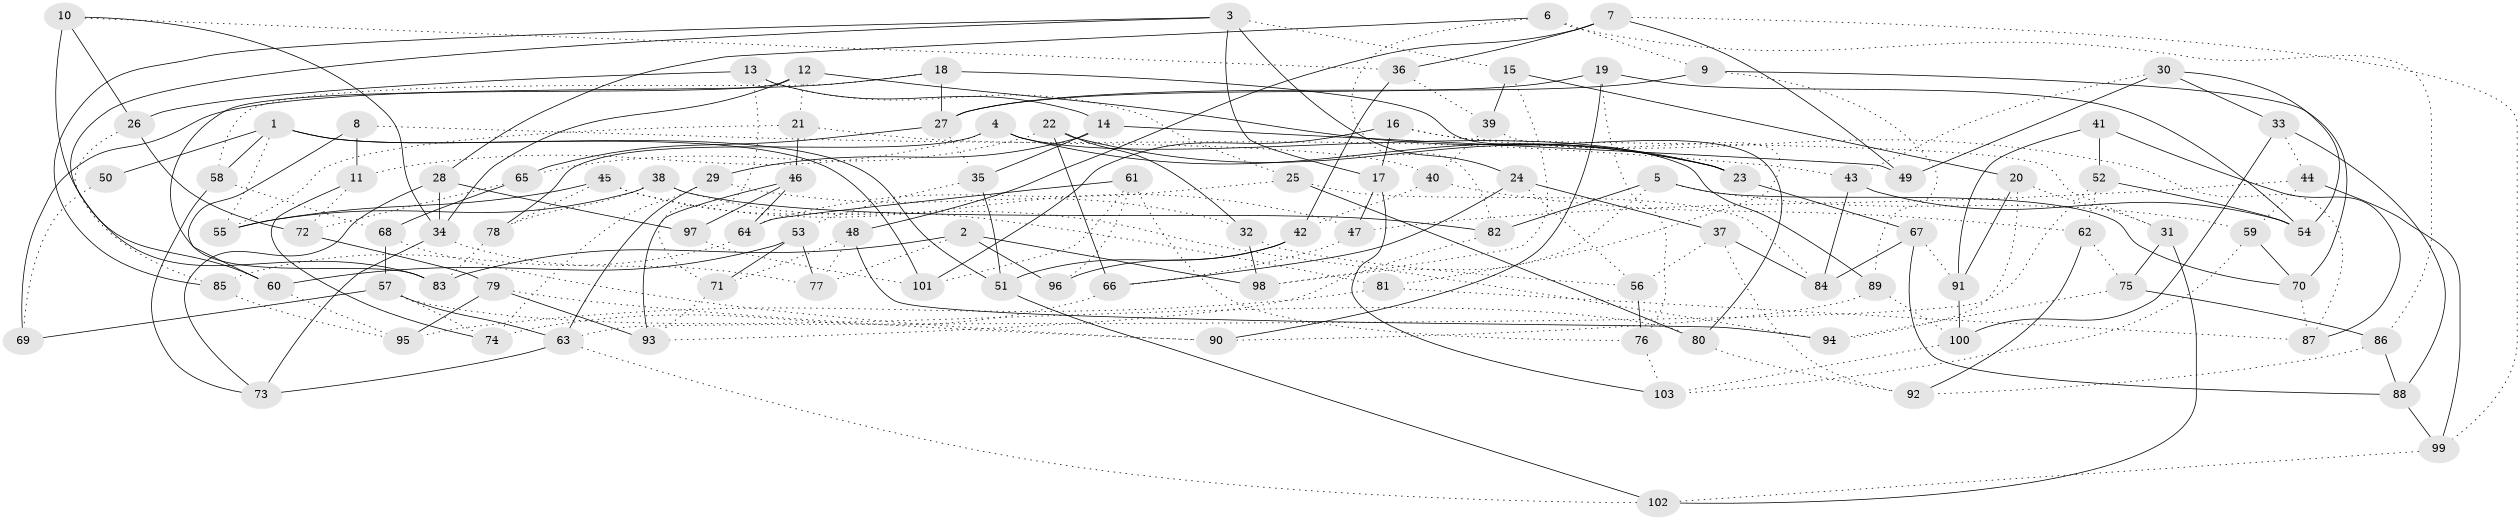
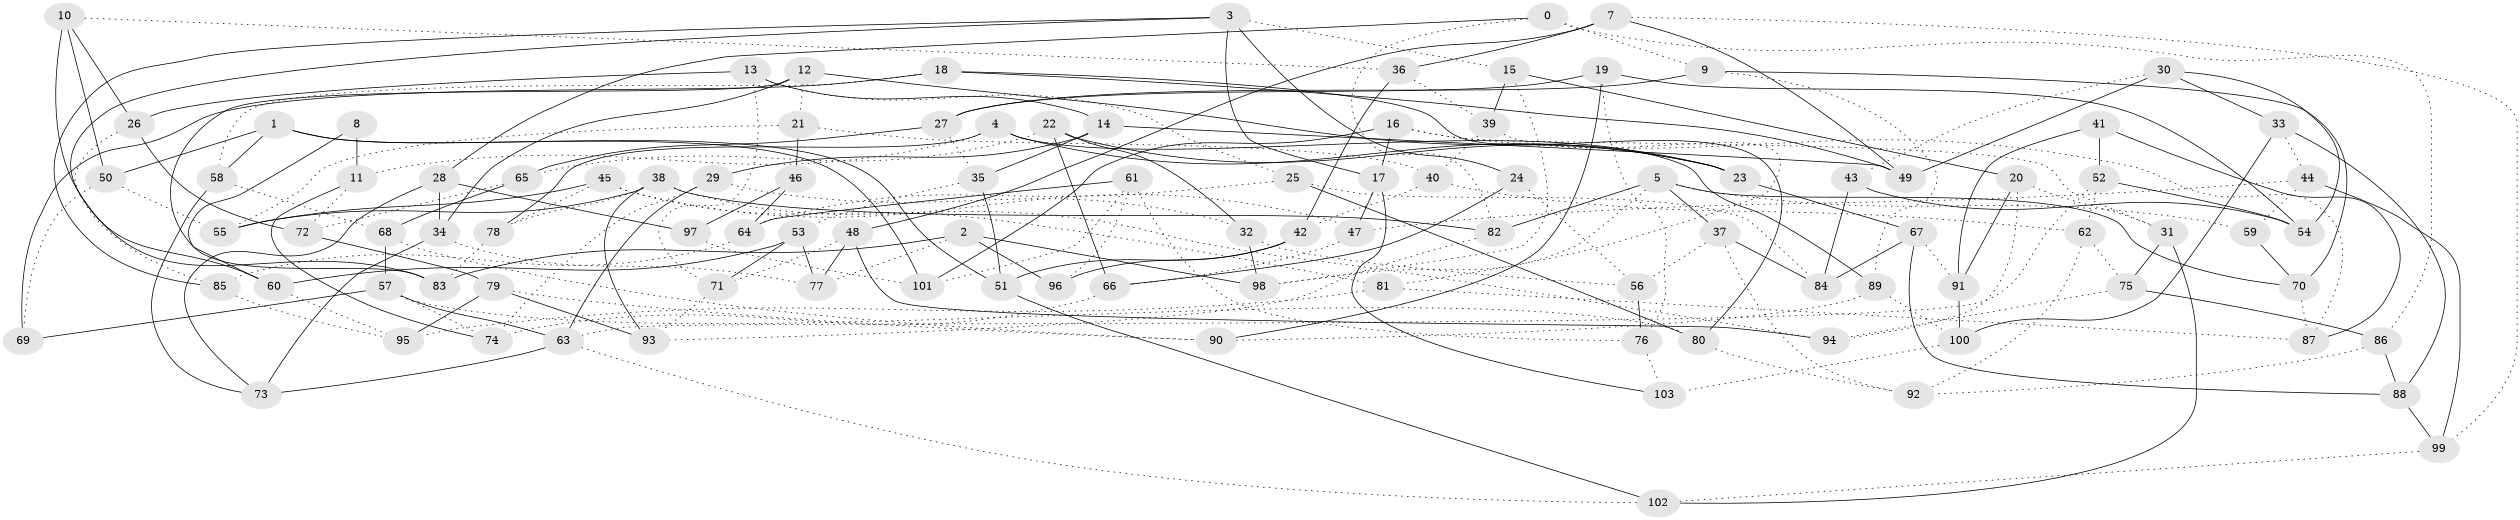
node "6": label "6" -> "0"
edge "10" -- "34": now "10" -- "50"
edge "18" -- "27": now "18" -- "49"
edge "8" -- "43": removed
edge "1" -- "55": now "50" -- "55"
edge "24" -- "37": now "5" -- "37"
edge "46" -- "93": now "38" -- "93"
edge "48" -- "77": style dotted -> solid
edge "62" -- "92": style solid -> dotted
edge "59" -- "103": removed
